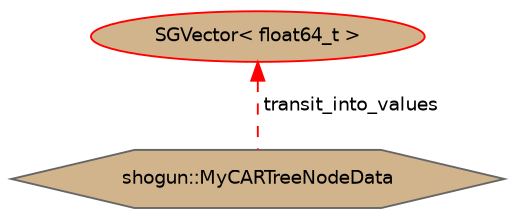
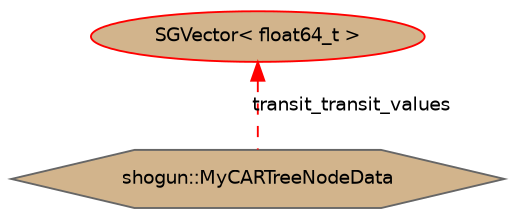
edge "shogun::MyCARTreeNodeData" -> "SGVector< float64_t >": label " transit_into_values" -> " transit_transit_values"
